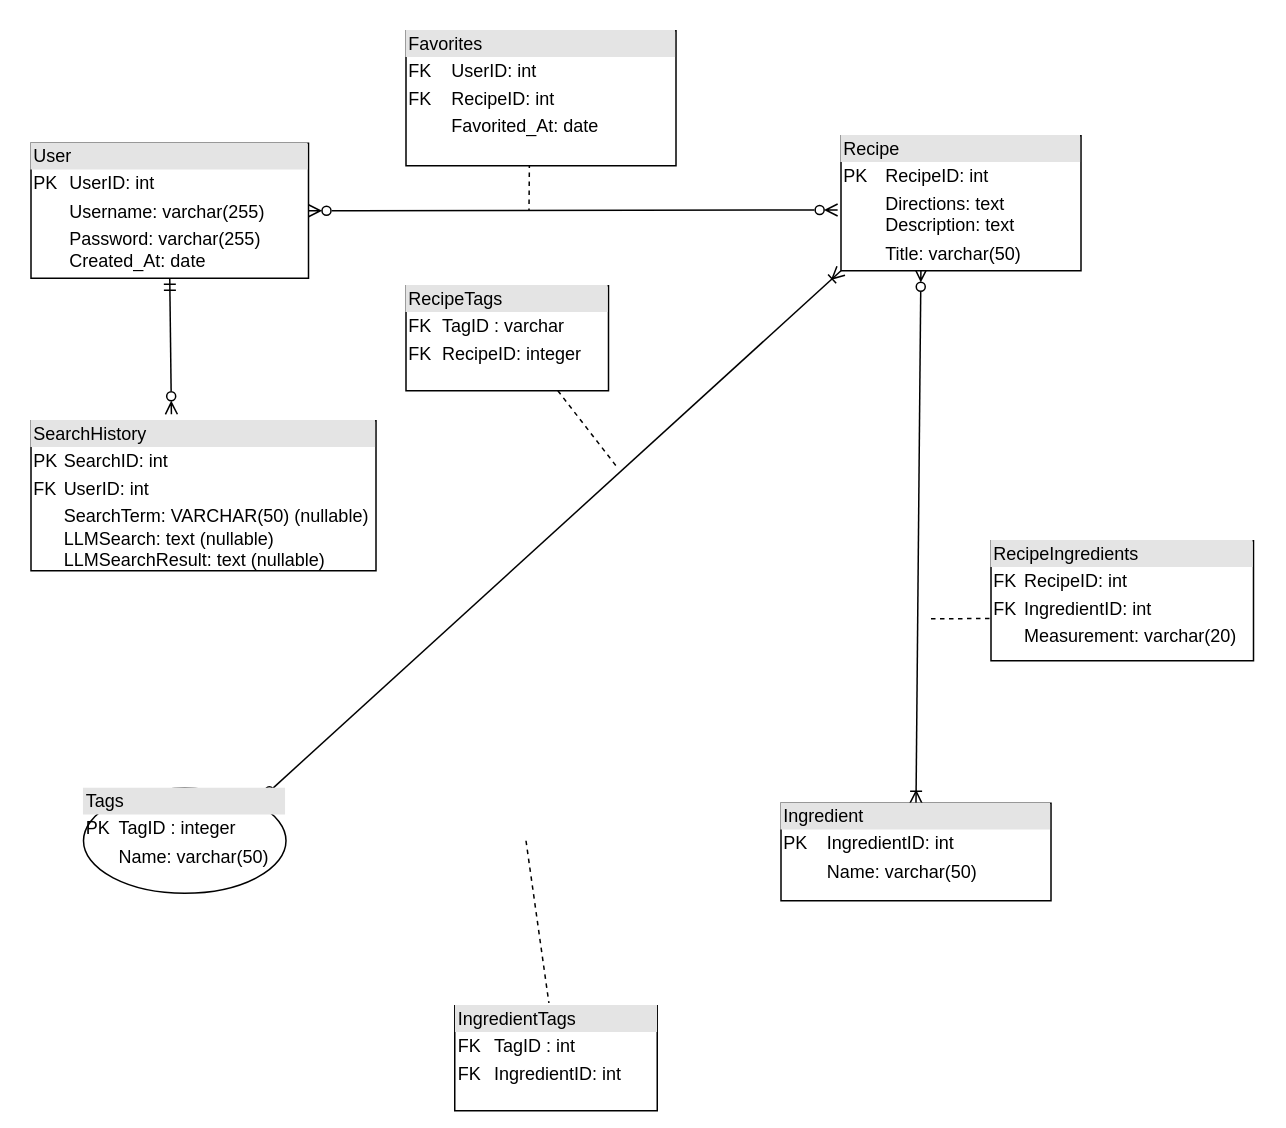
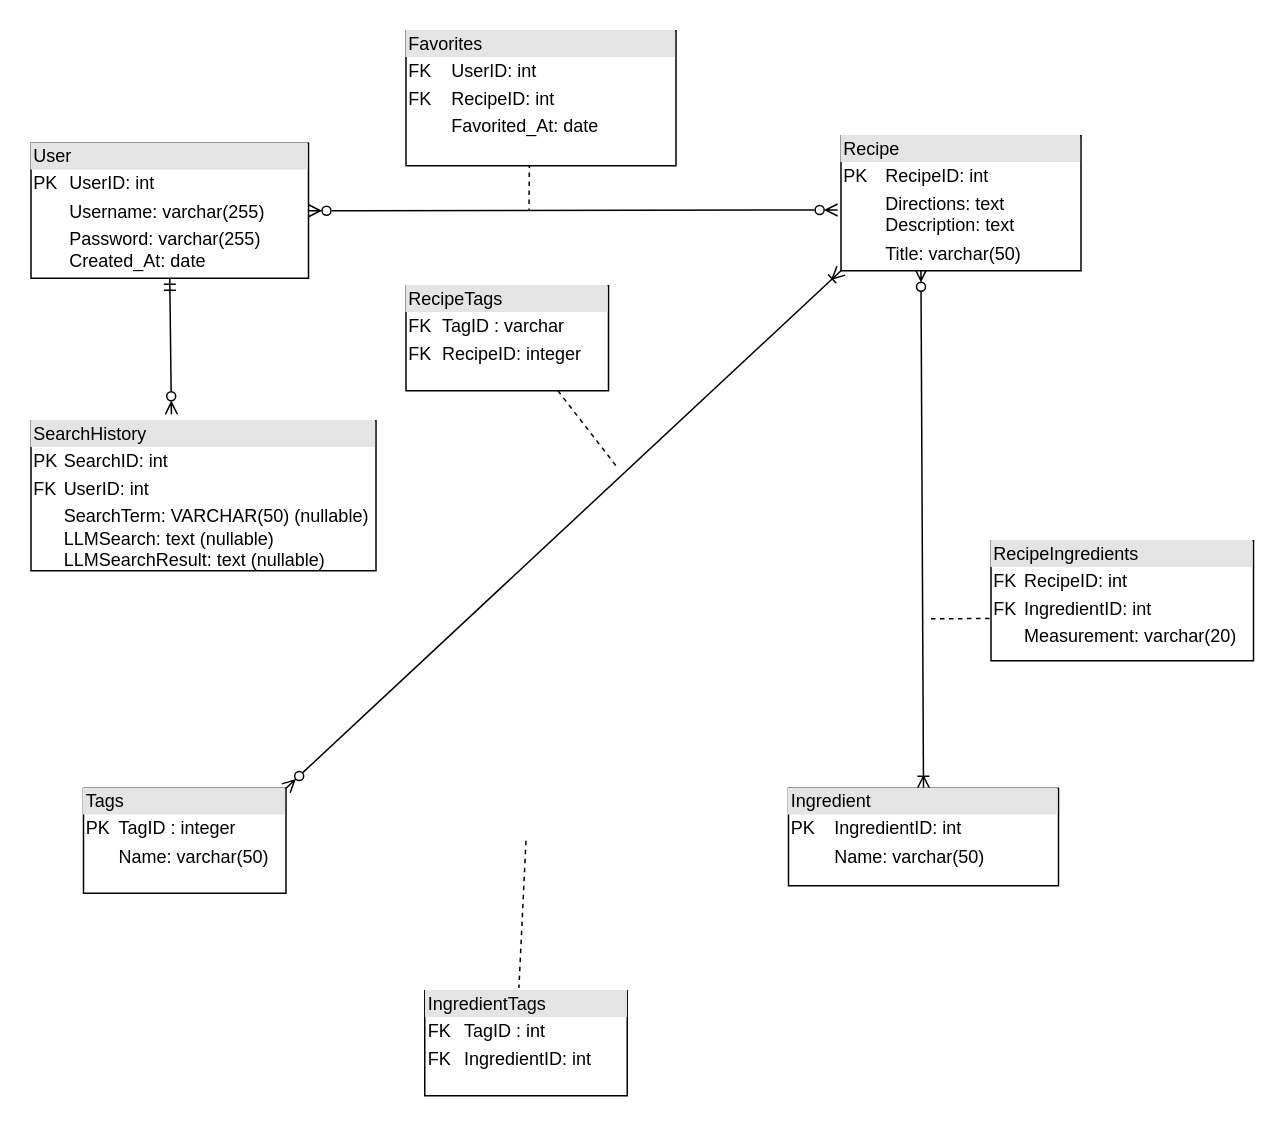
node "Tags PK TagID : integer Name: varchar(50)": shape ellipse -> rectangle
node "Ingredient PK IngredientID: int Name: varchar(50)": moved (916, 852) -> (923, 837)
node "IngredientTags FK TagID : int FK IngredientID: int": moved (556, 1058) -> (526, 1043)
